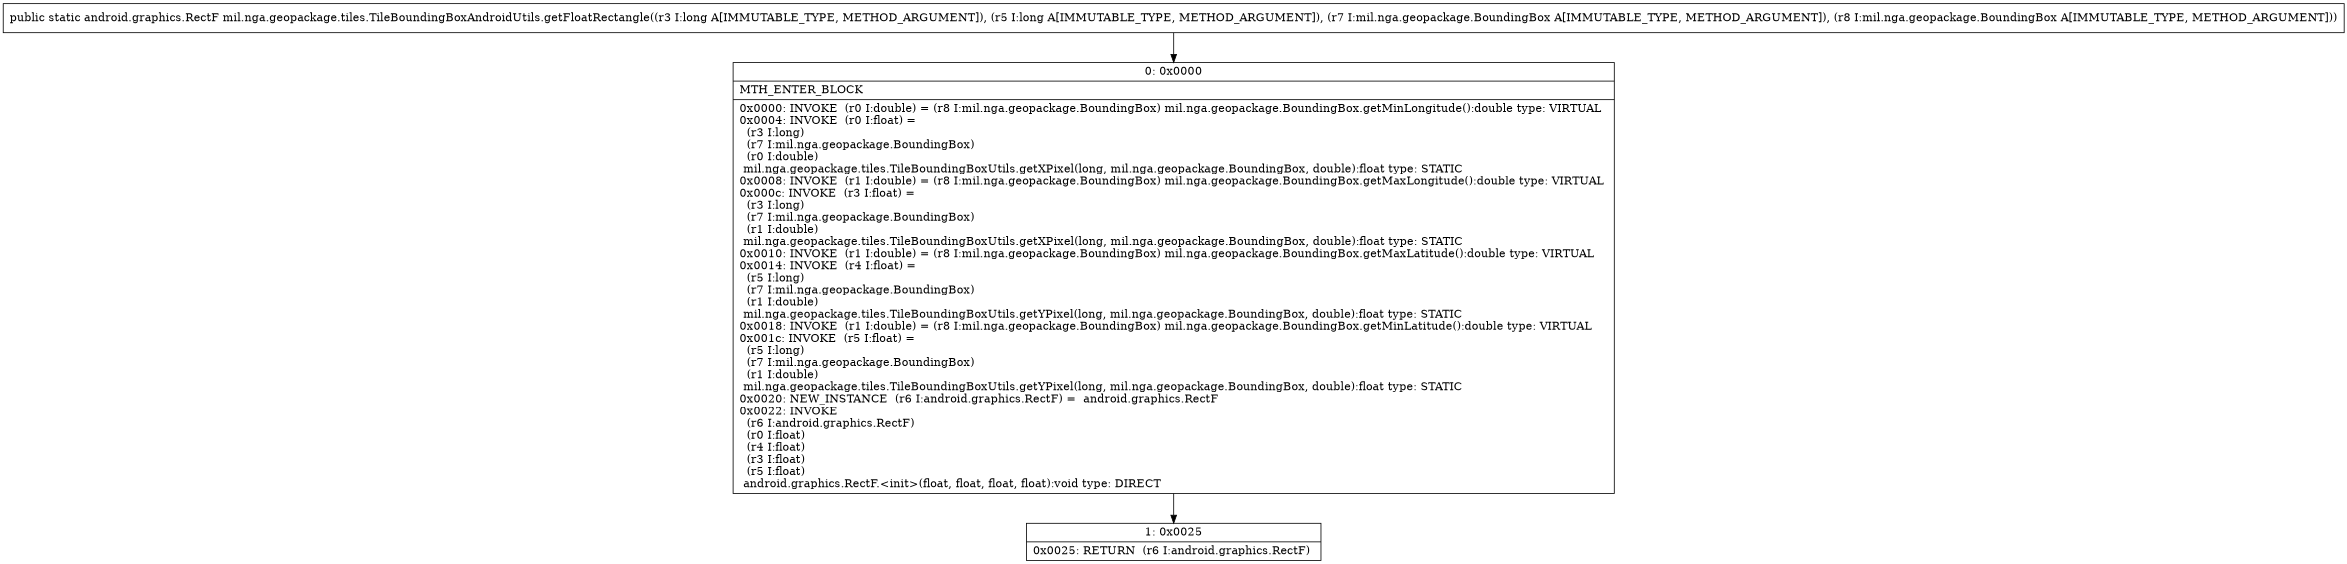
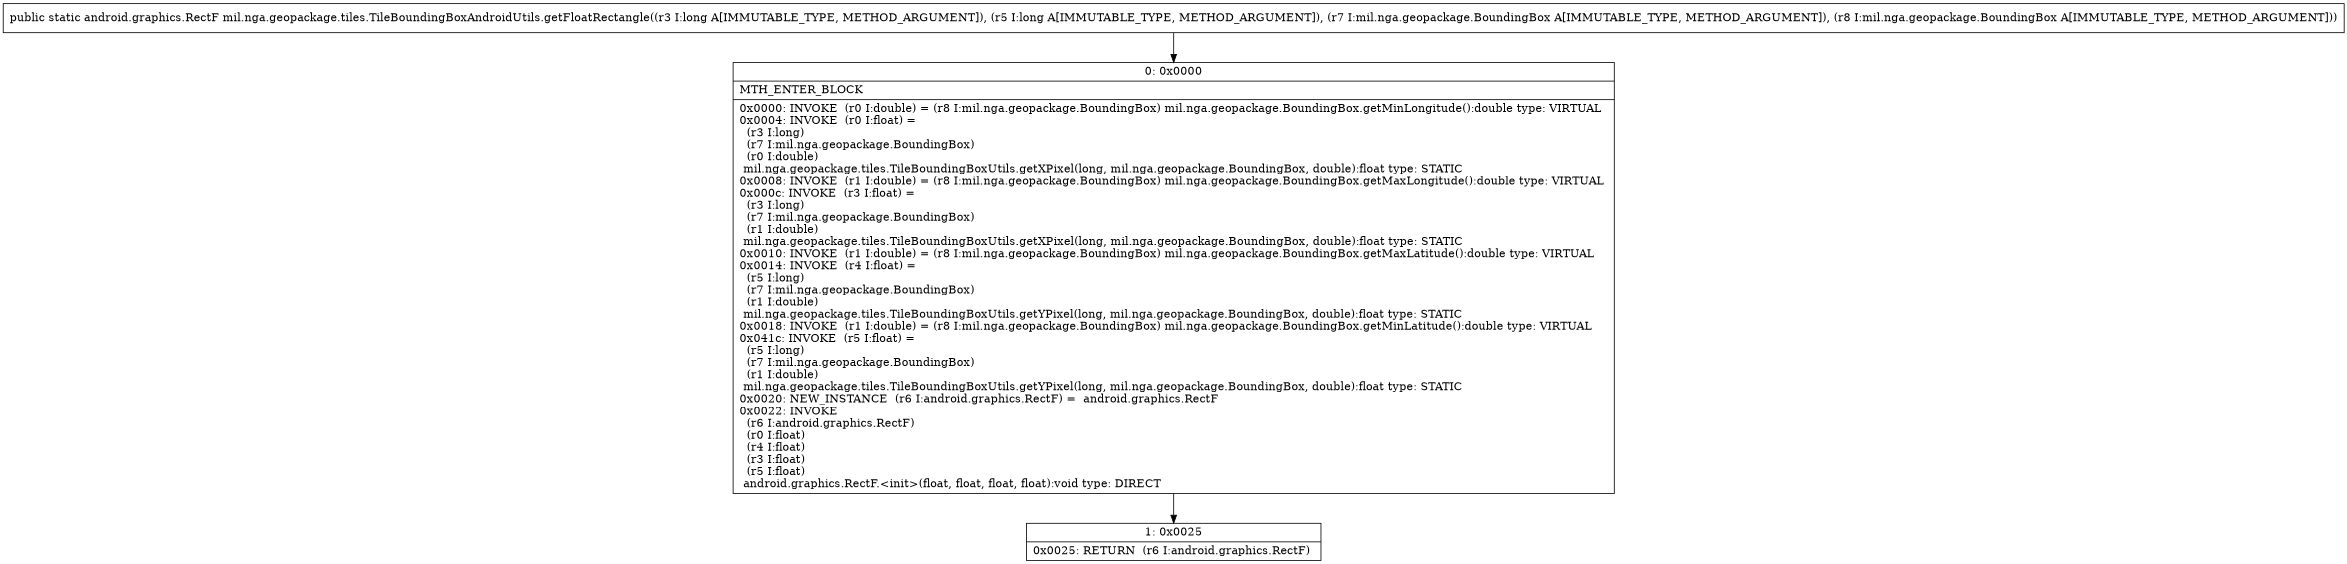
node "0: 0x0000": text "0x001c: INVOKE  (r5 I:float) =" -> "0x041c: INVOKE  (r5 I:float) ="
